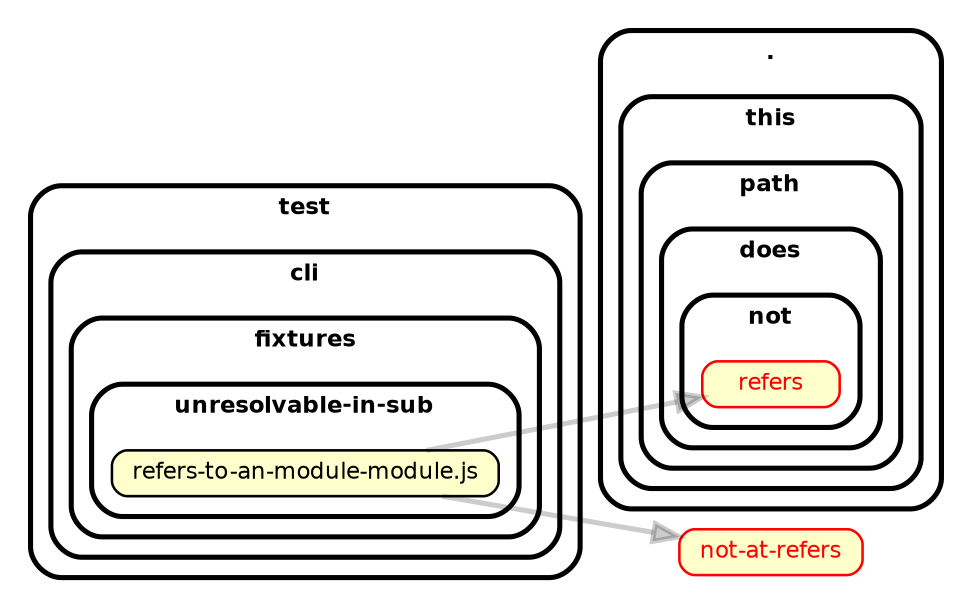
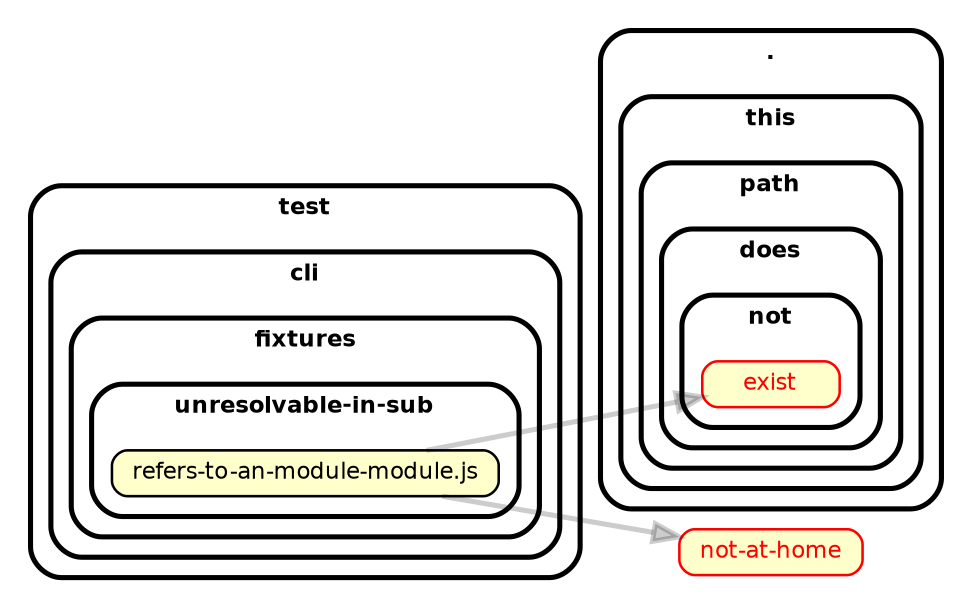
node "refers": label "refers" -> "exist"
node "not-at-refers": label "not-at-refers" -> "not-at-home"
